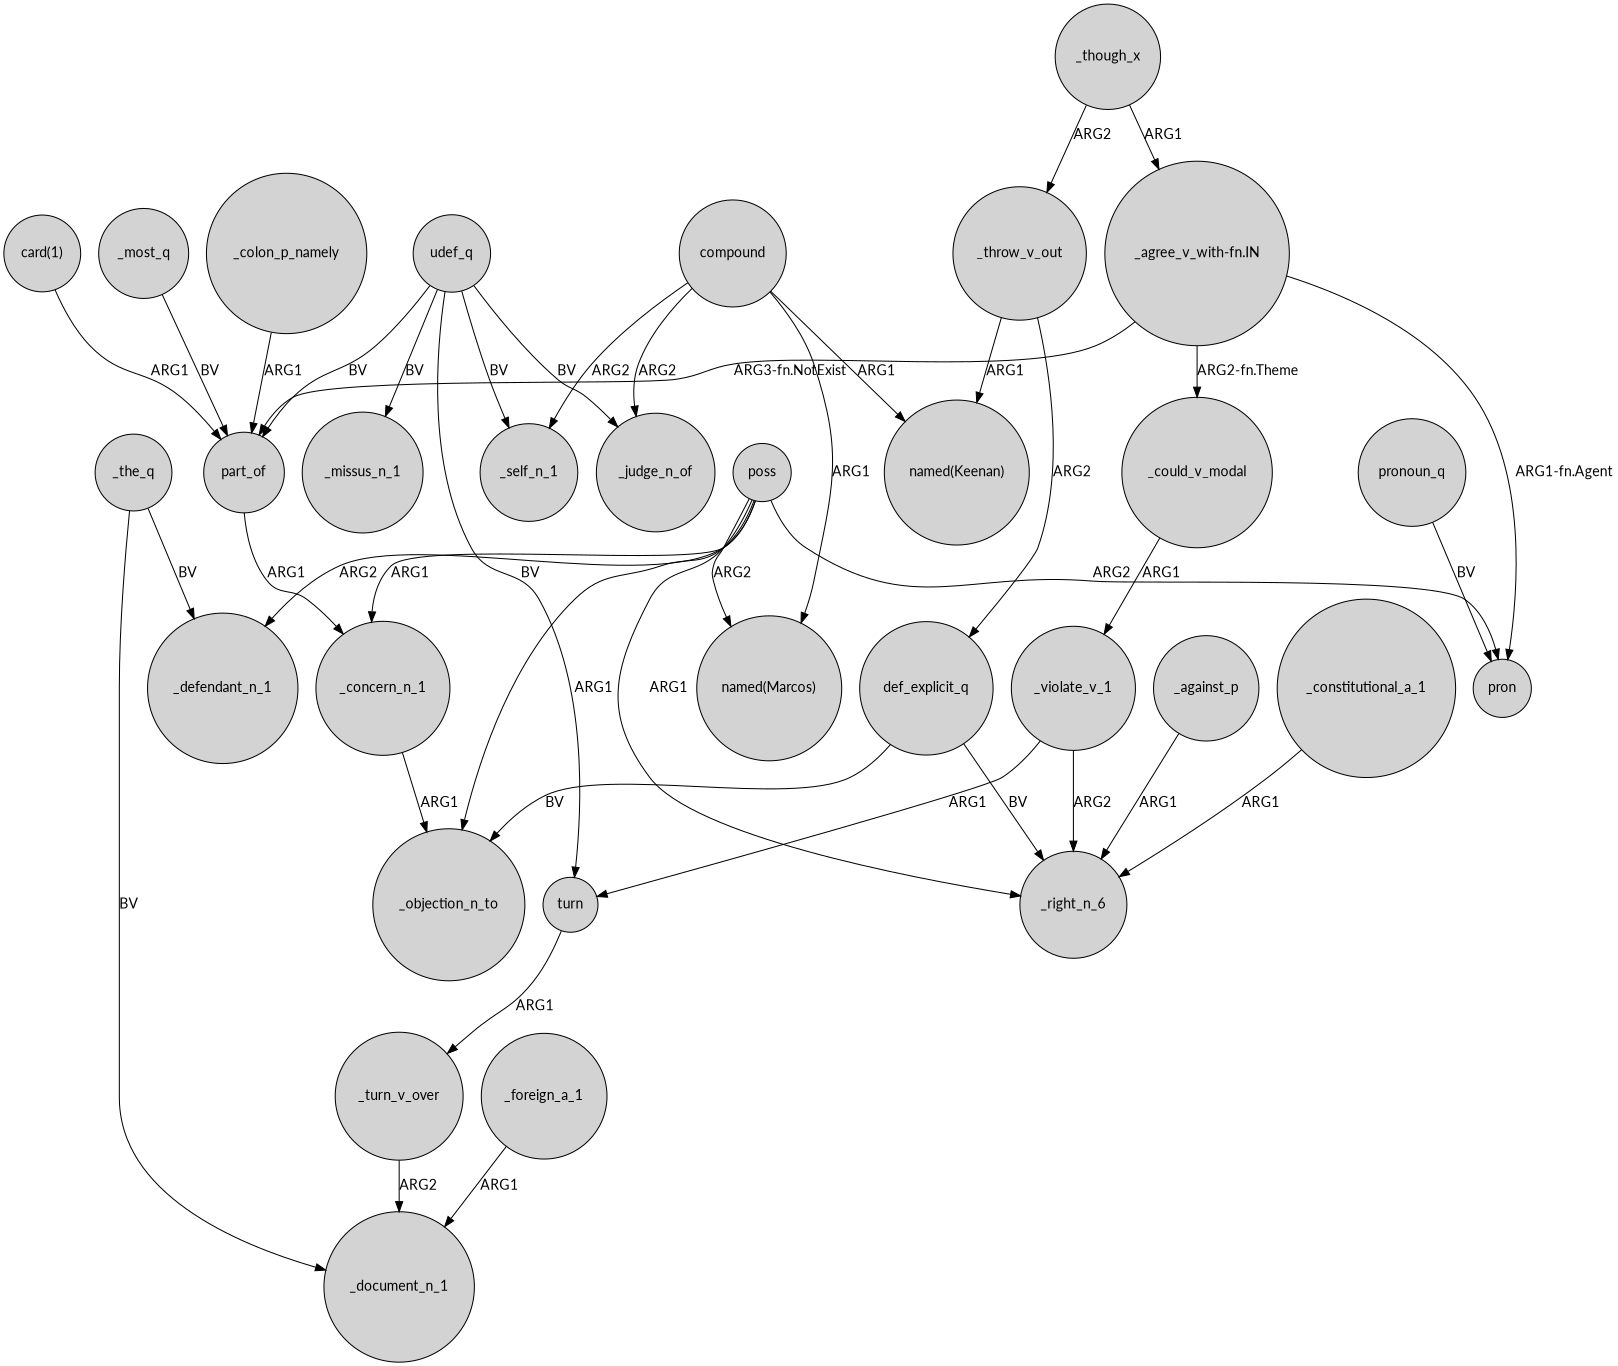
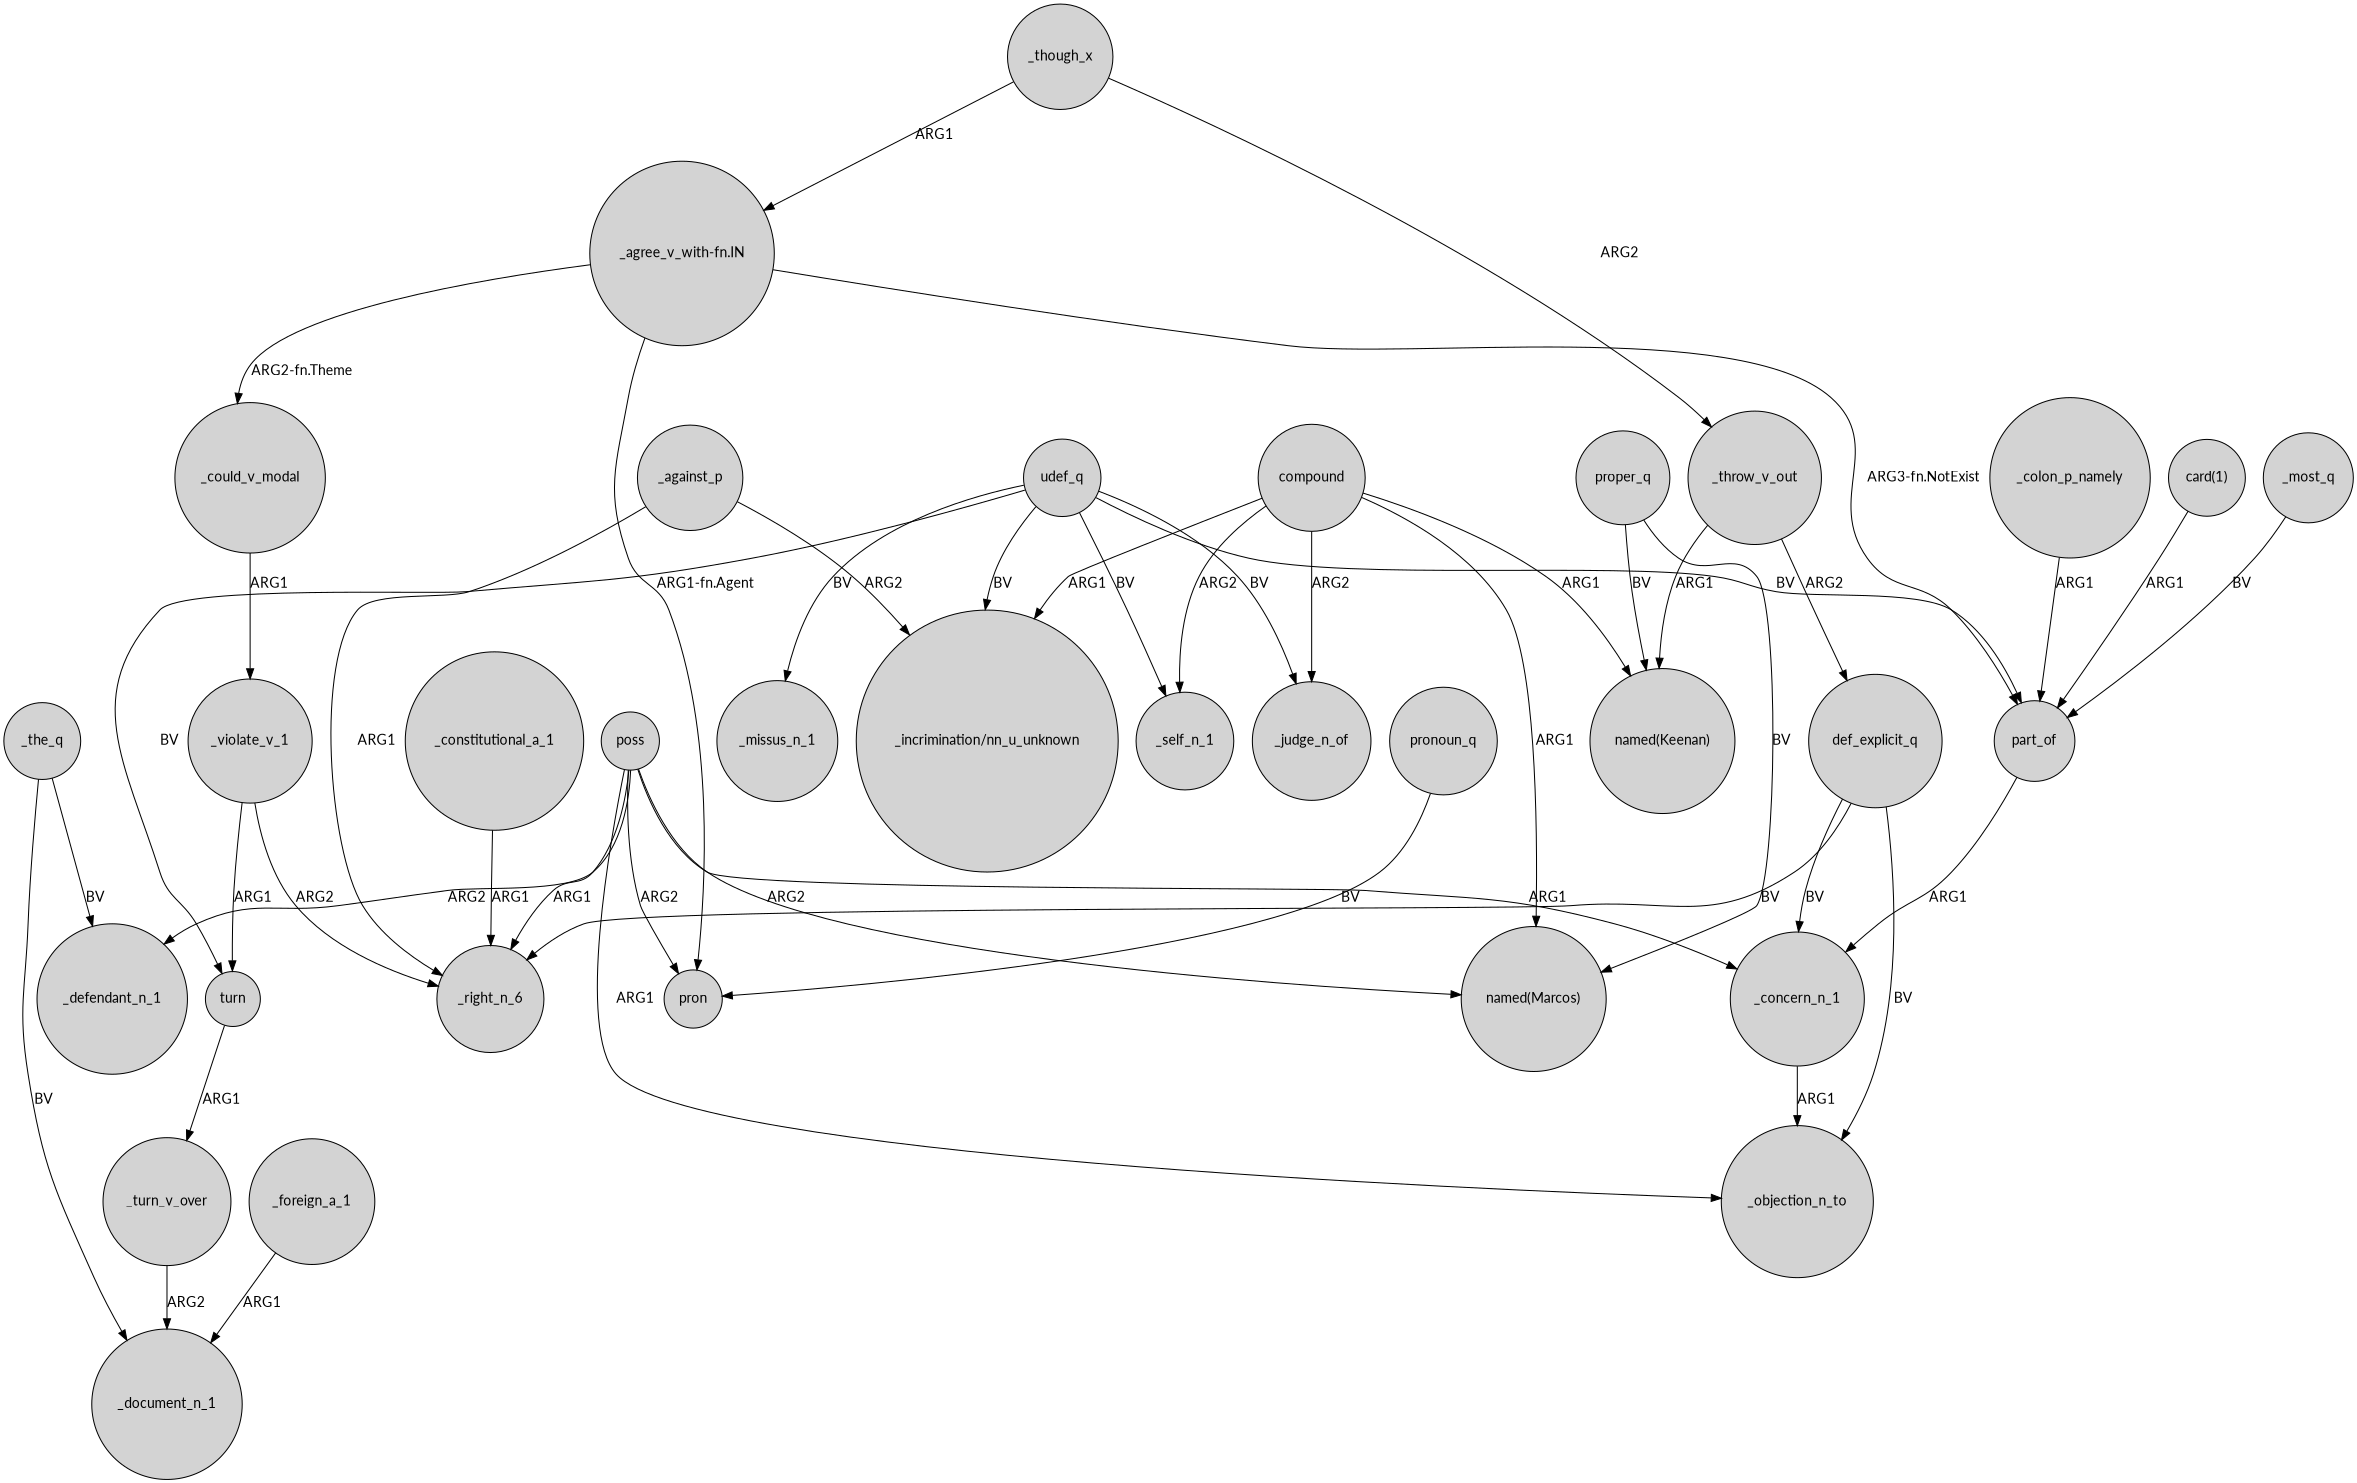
node "proper_q": added
node "_incrimination/nn_u_unknown": added
edge "def_explicit_q" -> "_concern_n_1": added, label "BV"
